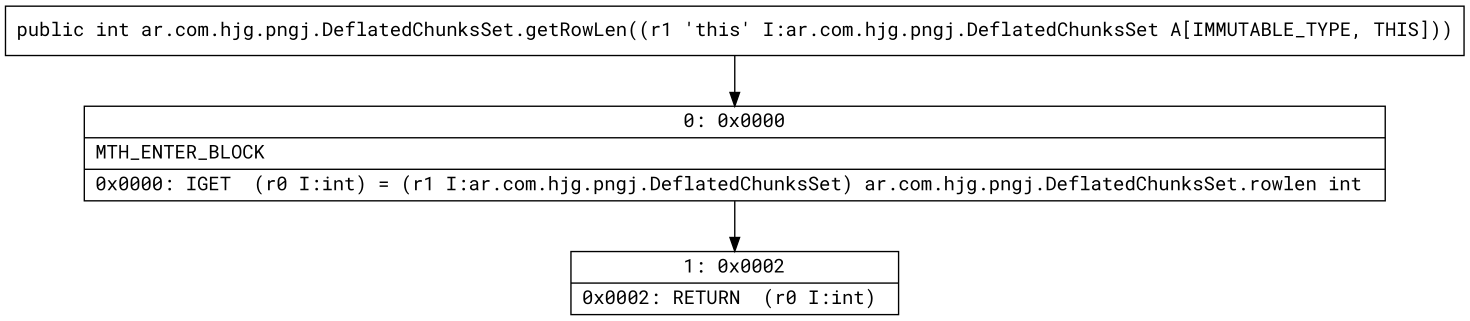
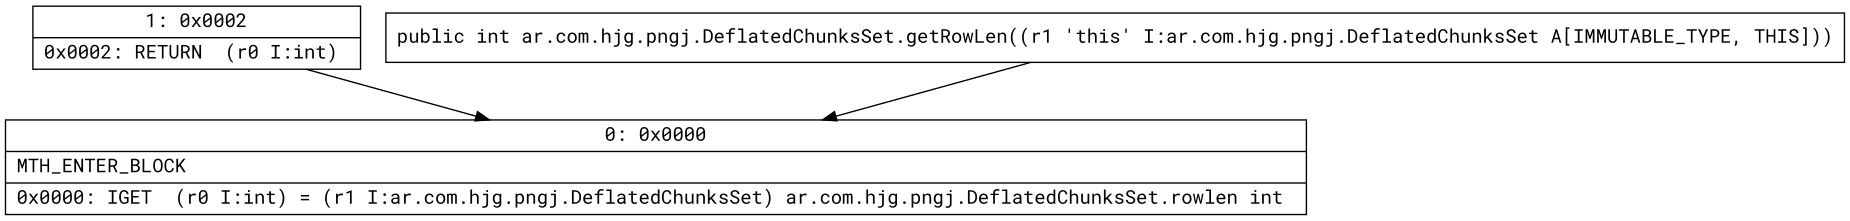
edge "0: 0x0000" -> "1: 0x0002": reversed
